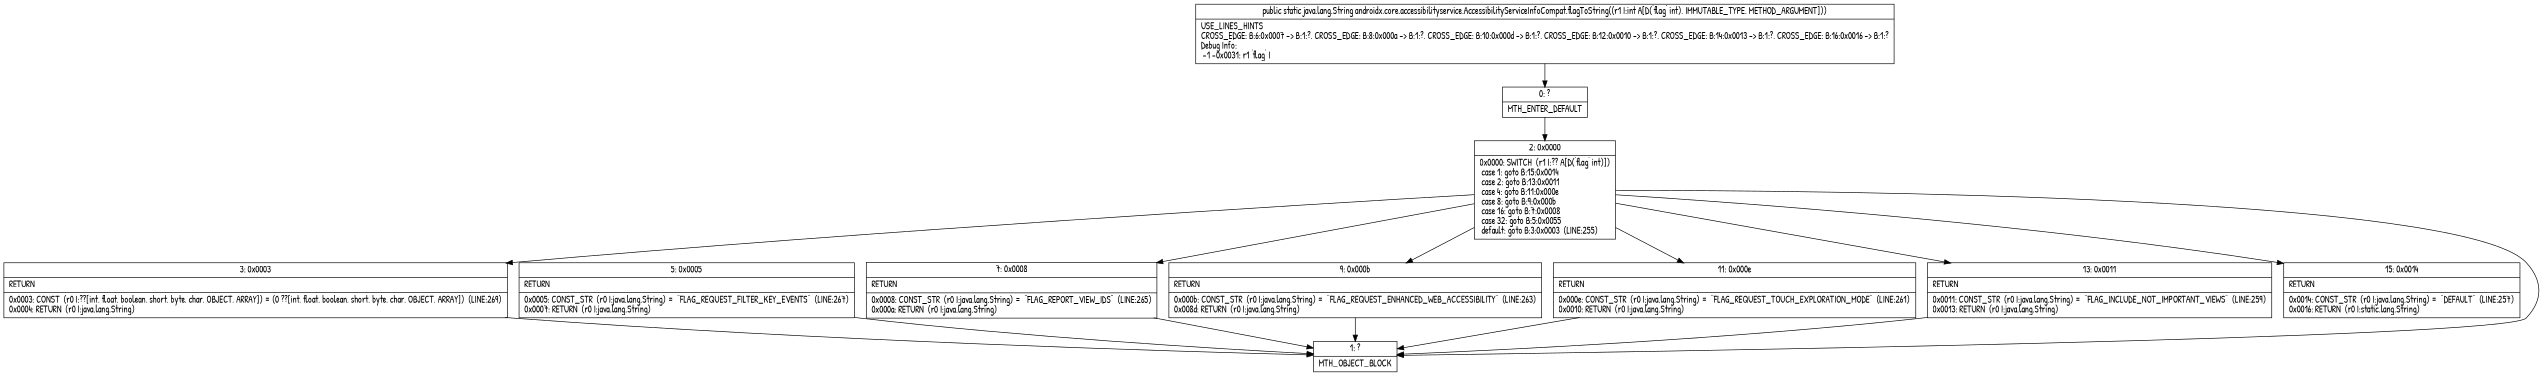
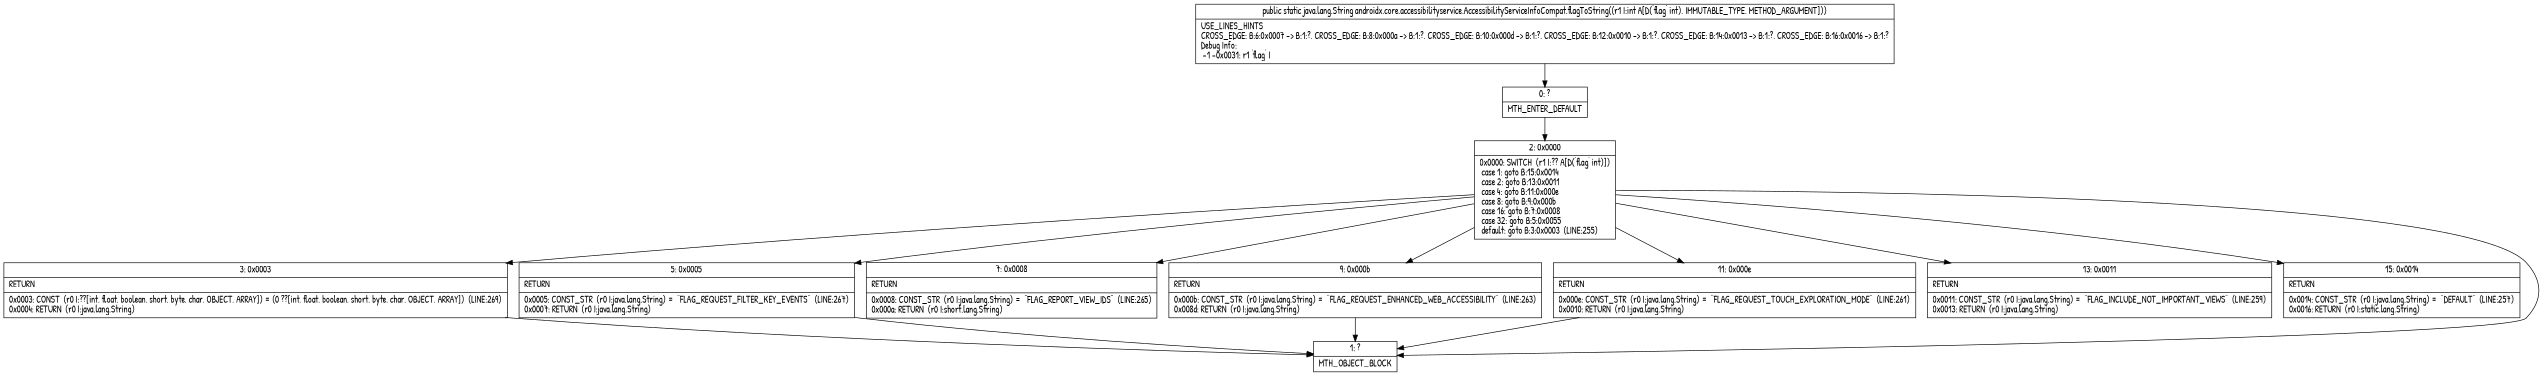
edge "2: 0x0000" -> "5: 0x0005": added
node "7: 0x0008": text "0x000a: RETURN  (r0 I:java.lang.String)" -> "0x000a: RETURN  (r0 I:short.lang.String)"
edge "7: 0x0008" -> "1: ?": removed
edge "13: 0x0011" -> "1: ?": removed
